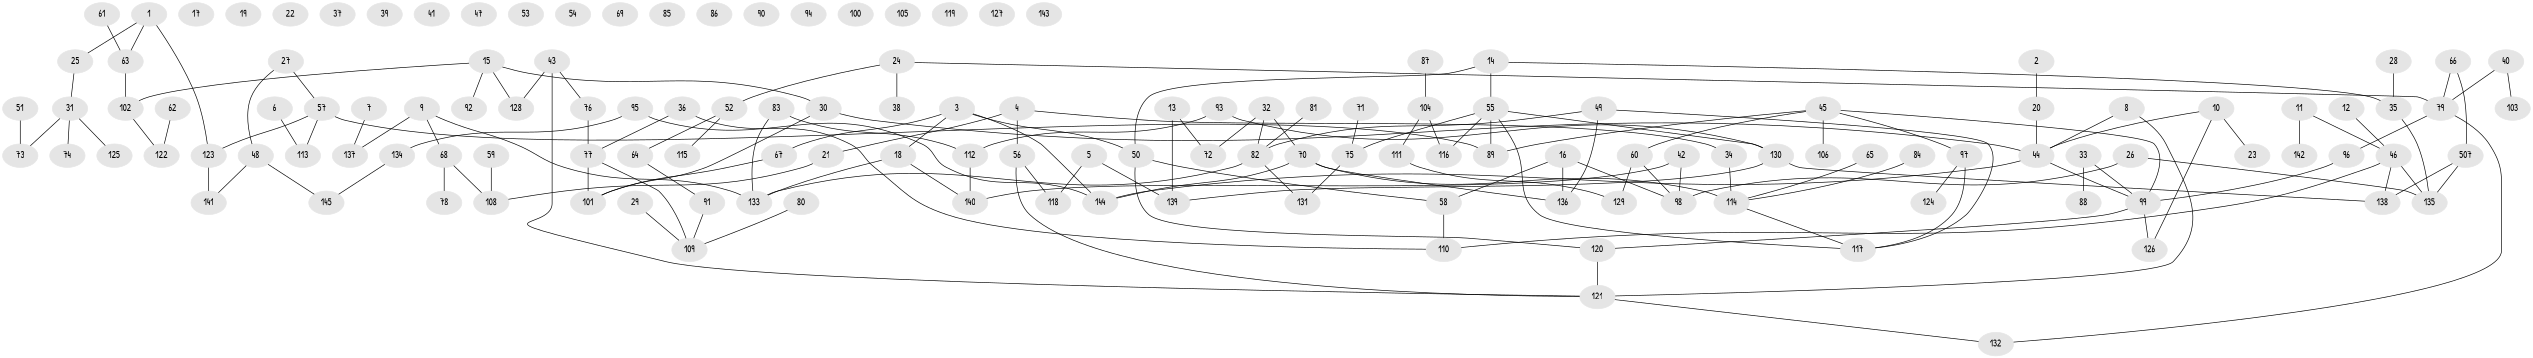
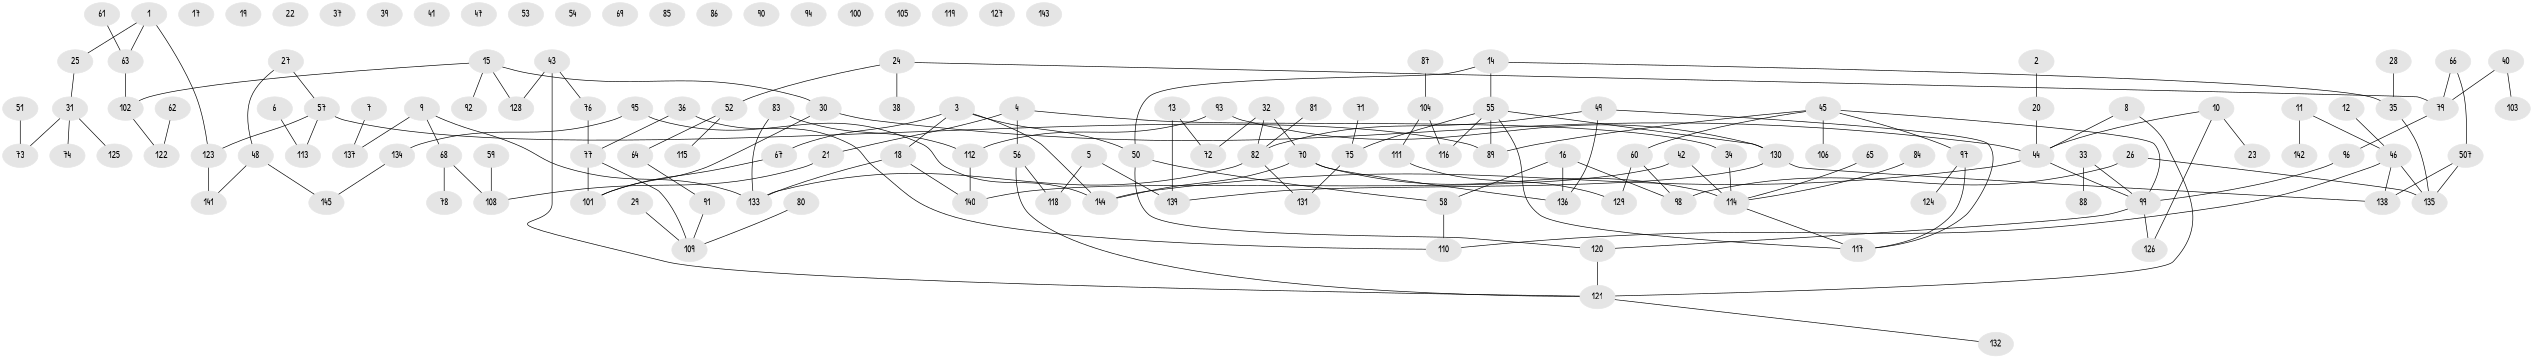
edge "42" -- "98": now "42" -- "114"
edge "79" -- "132": removed
